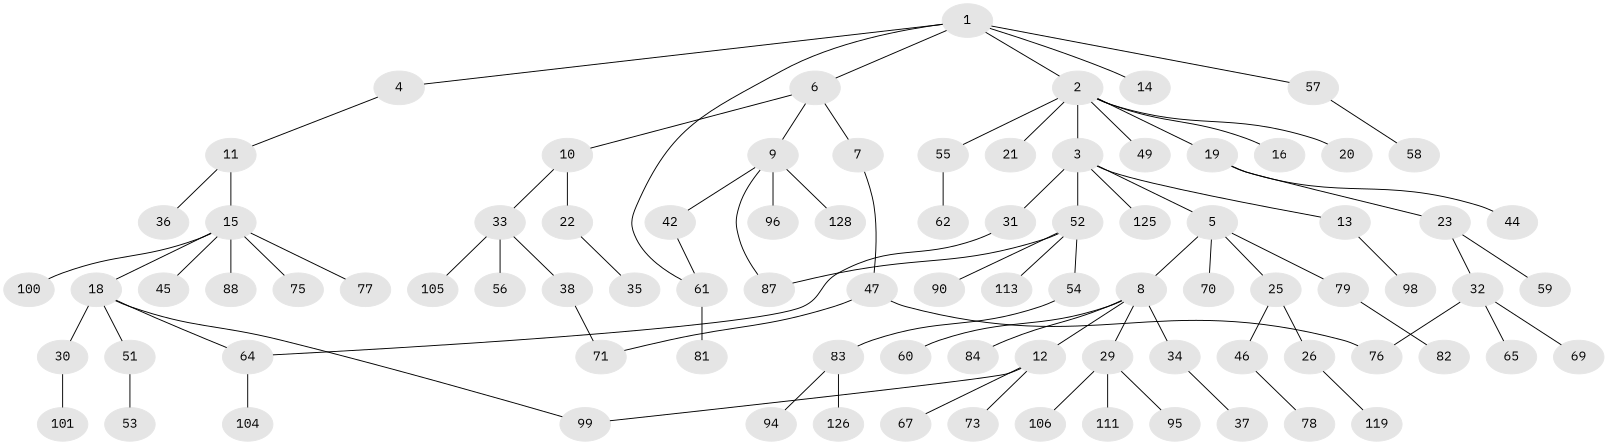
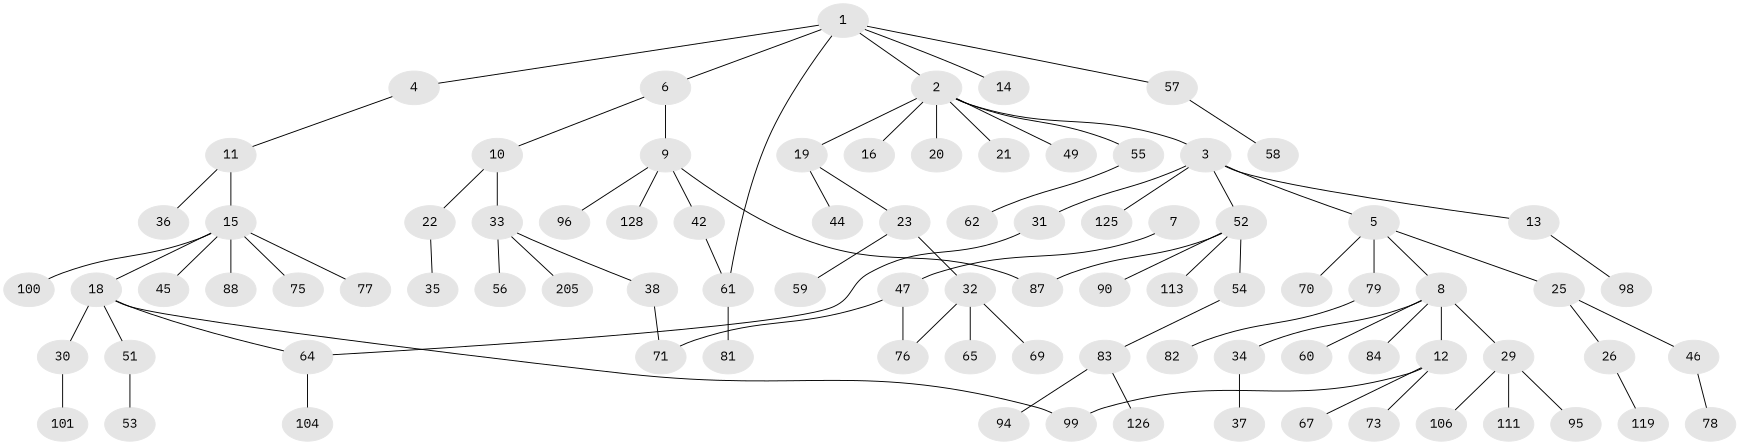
edge "6" -- "7": removed
node "105": label "105" -> "205"
